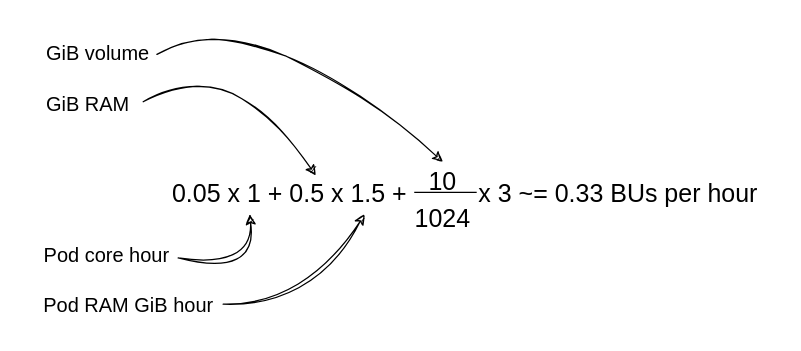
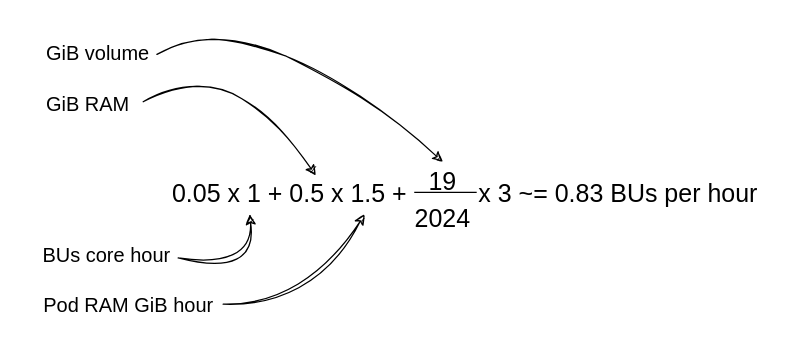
node "10": label "10" -> "19"
node "x 3 ~= 0.33 BUs per hour": label "x 3 ~= 0.33 BUs per hour" -> "x 3 ~= 0.83 BUs per hour"
node "1024": label "1024" -> "2024"
node "Pod core hour": label "Pod core hour" -> "BUs core hour"
